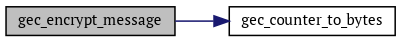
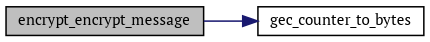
node "gec_encrypt_message": label "gec_encrypt_message" -> "encrypt_encrypt_message"
